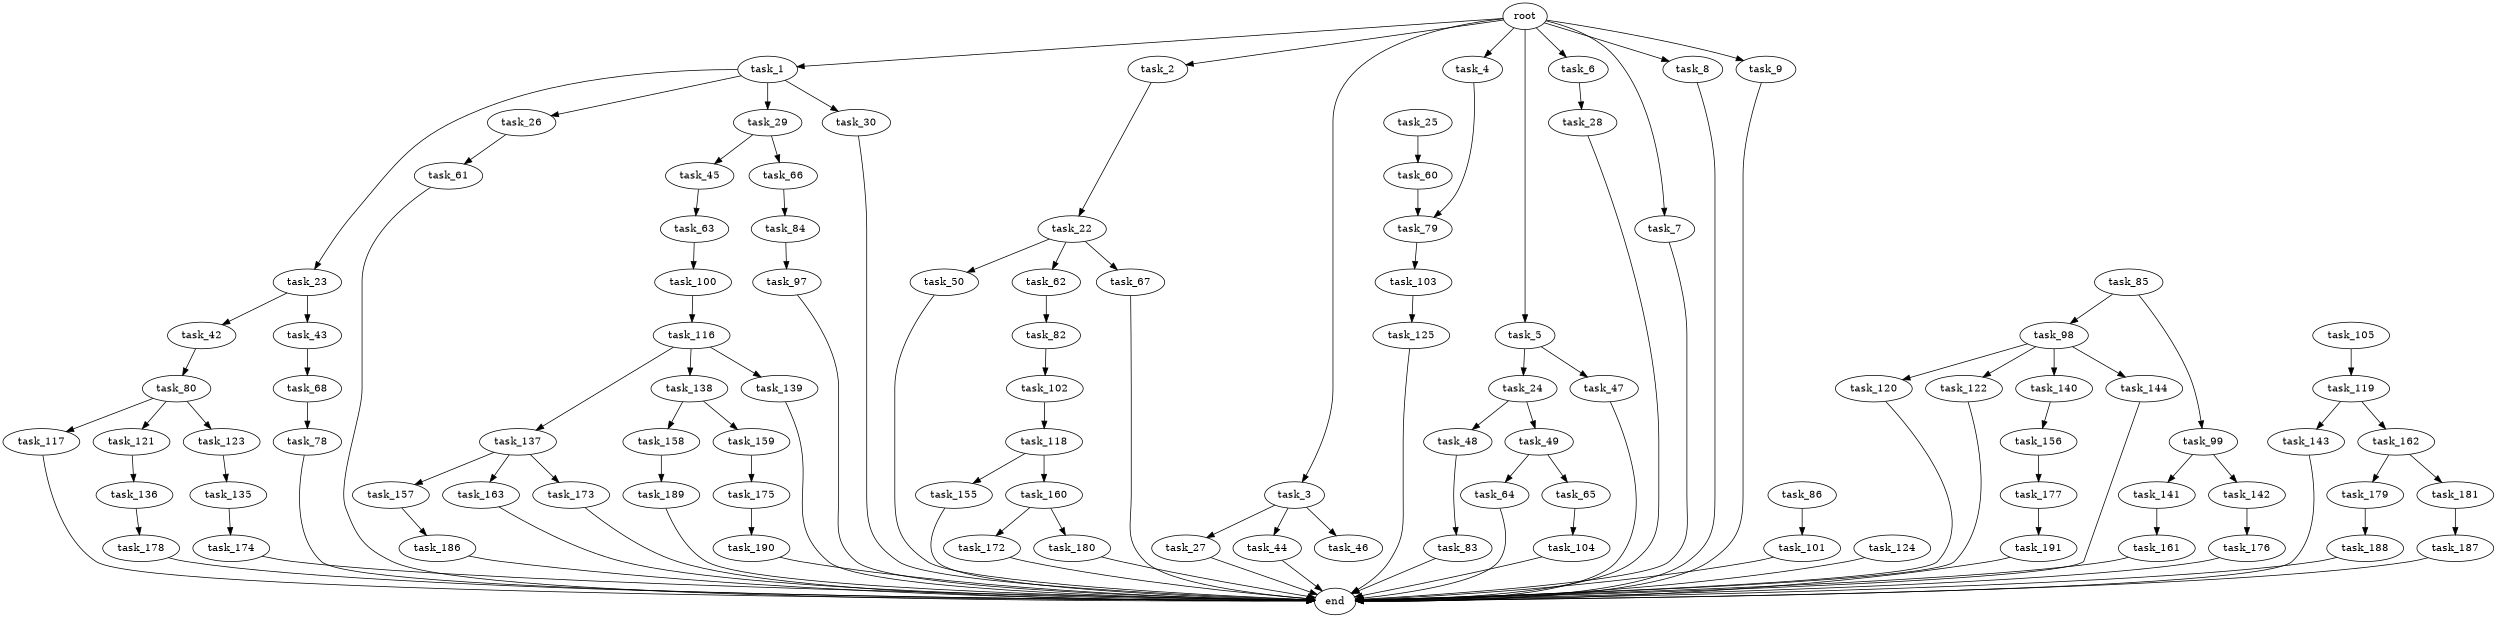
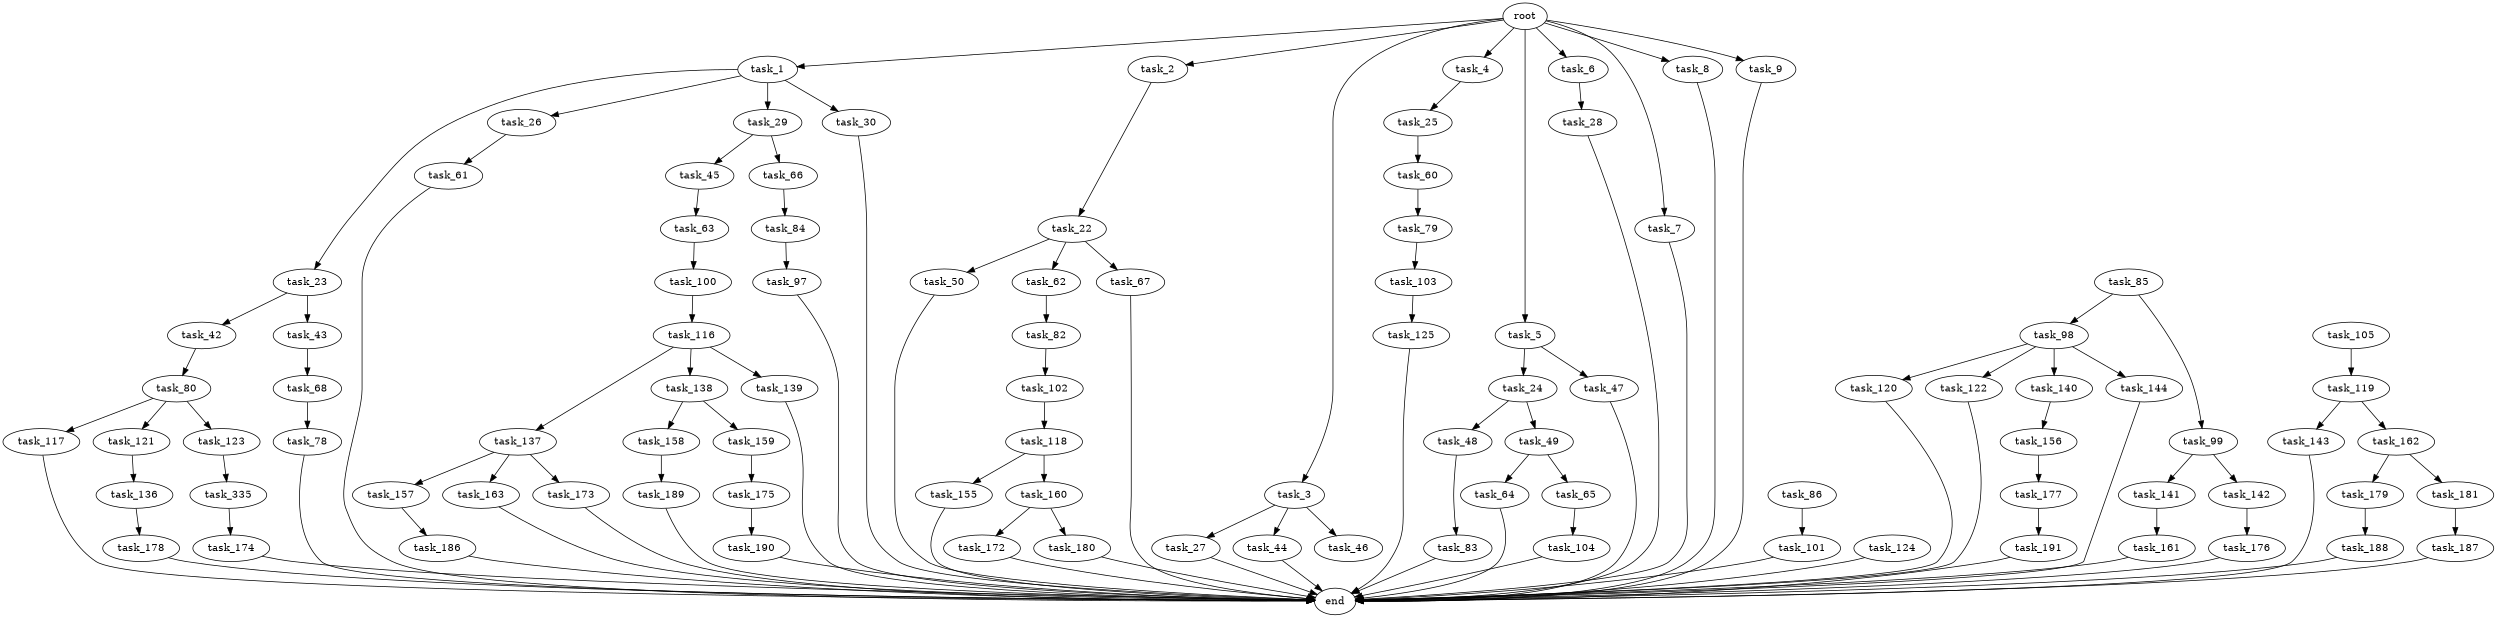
edge "task_4" -> "task_79": now "task_4" -> "task_25"
node "task_135": label "task_135" -> "task_335"
